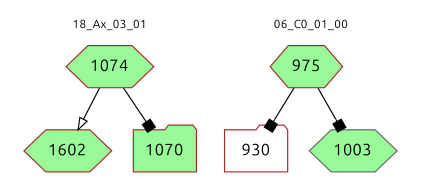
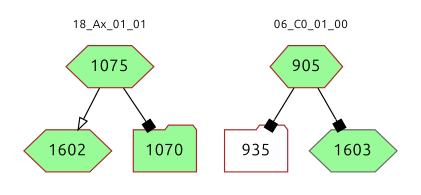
cluster "18_Ax_03_01": label "18_Ax_03_01" -> "18_Ax_01_01"
node "1074": label "1074" -> "1075"
node "975": label "975" -> "905"
node "930": label "930" -> "935"
node "1003": label "1003" -> "1603"
